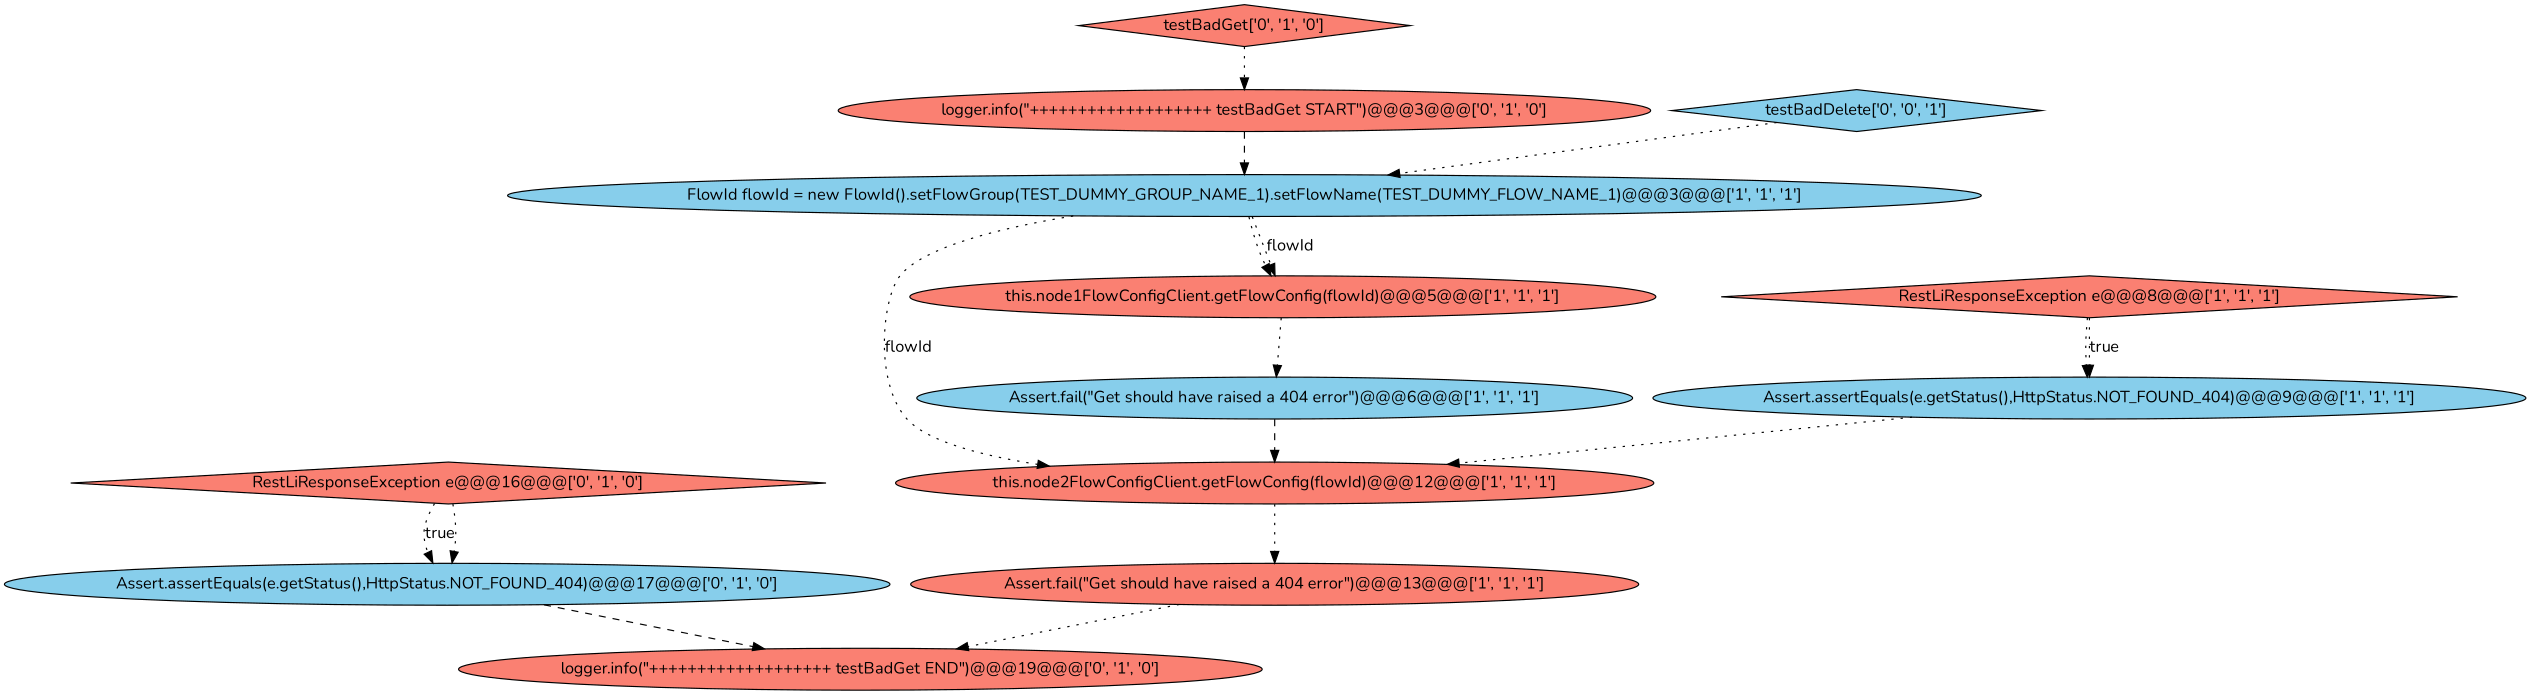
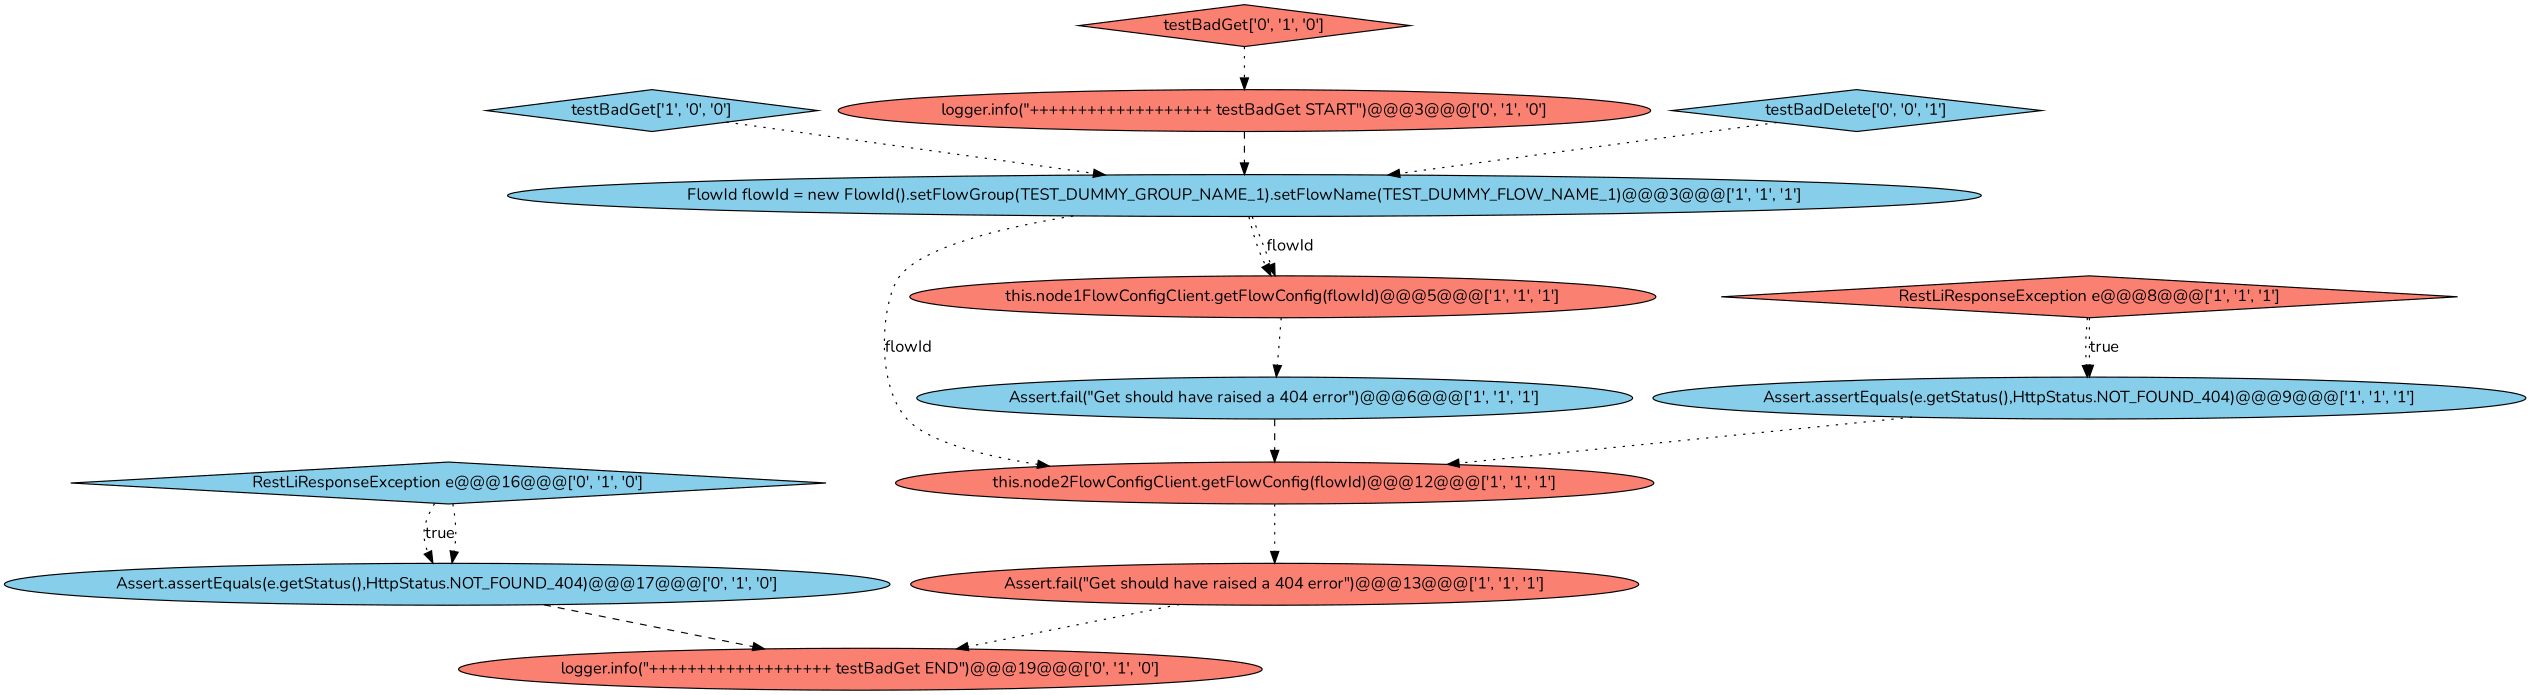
node "testBadGet['1', '0', '0']": added
node "RestLiResponseException e@@@16@@@['0', '1', '0']": fillcolor salmon -> skyblue
